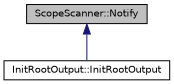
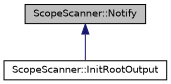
node "InitRootOutput::InitRootOutput": label "InitRootOutput::InitRootOutput" -> "ScopeScanner::InitRootOutput"
